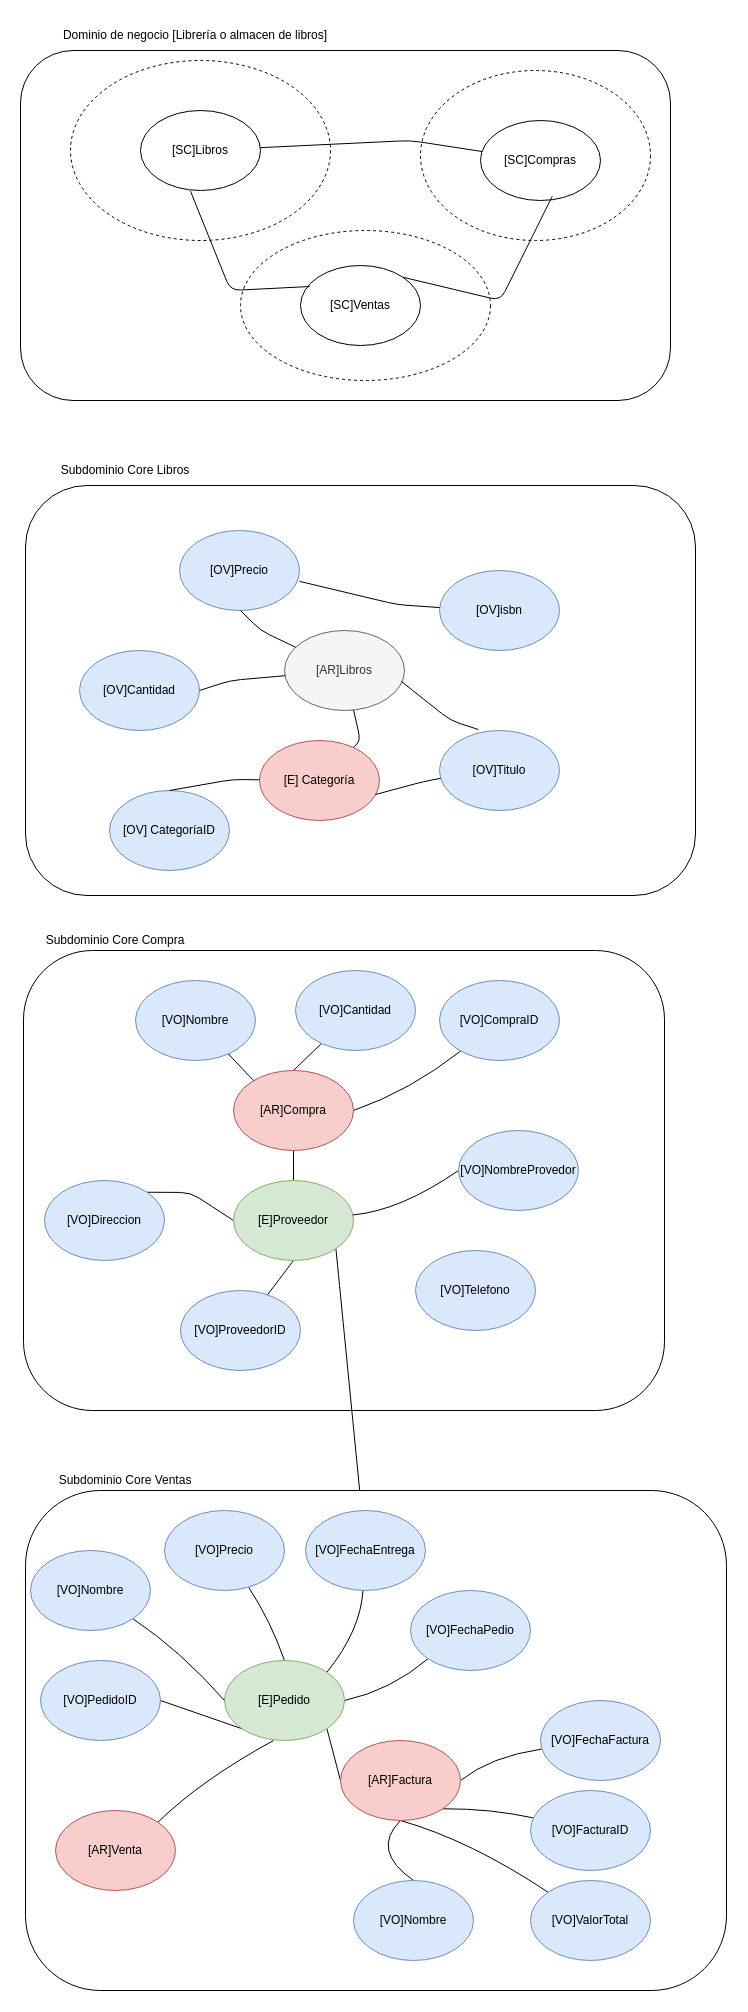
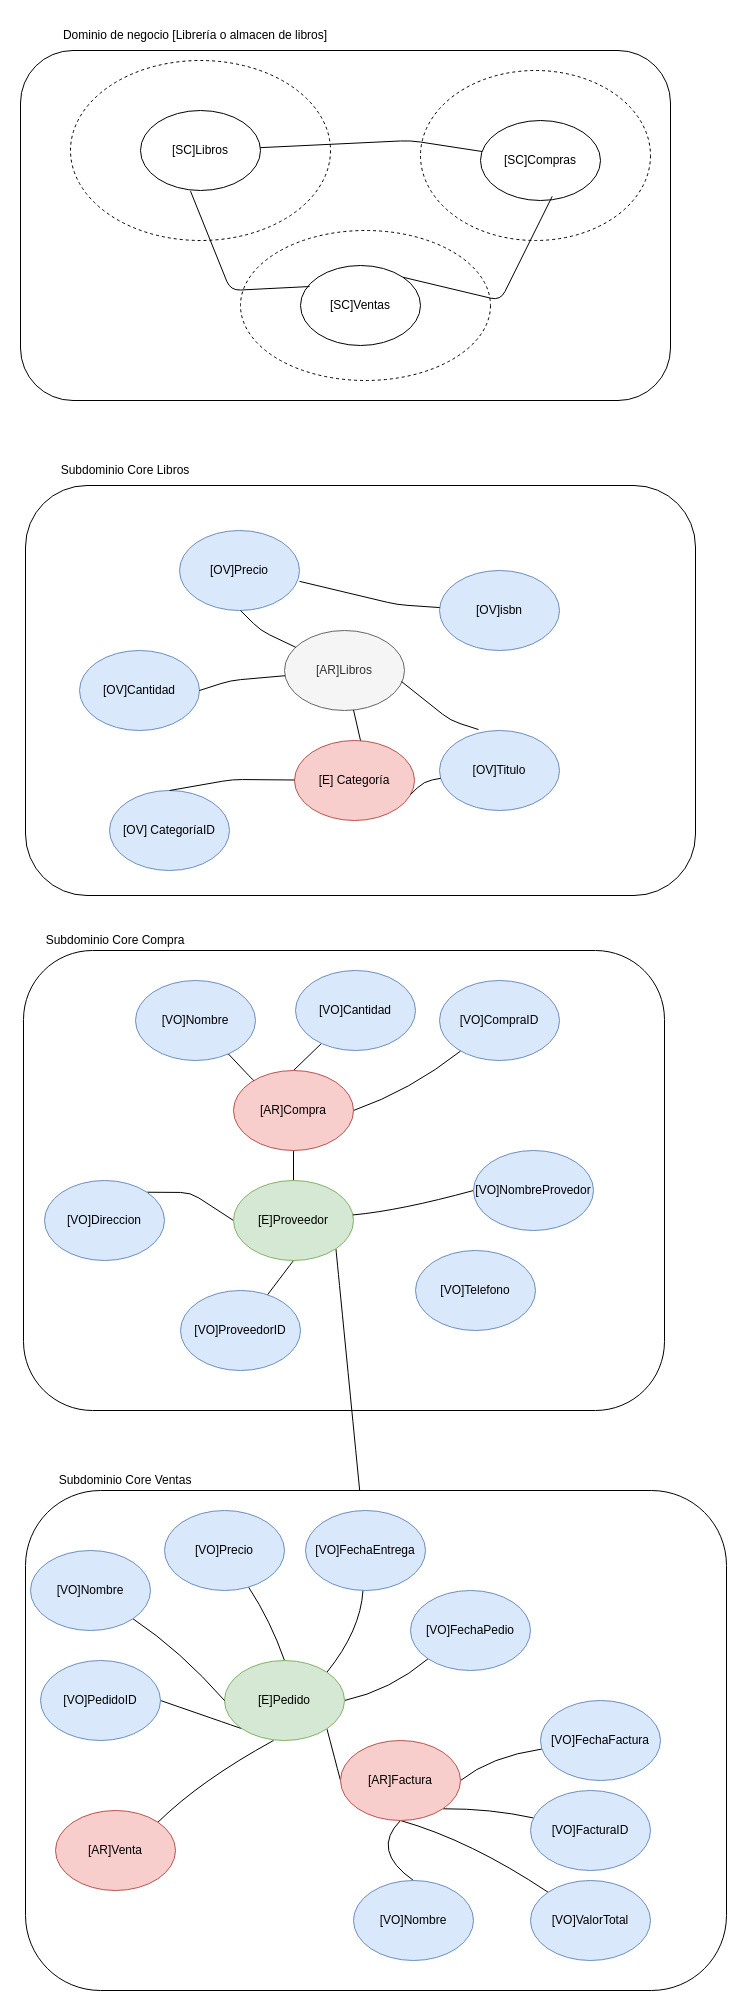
node "[E] Categoría": moved (320, 781) -> (355, 781)
node "[VO]NombreProvedor": moved (519, 1171) -> (534, 1191)
